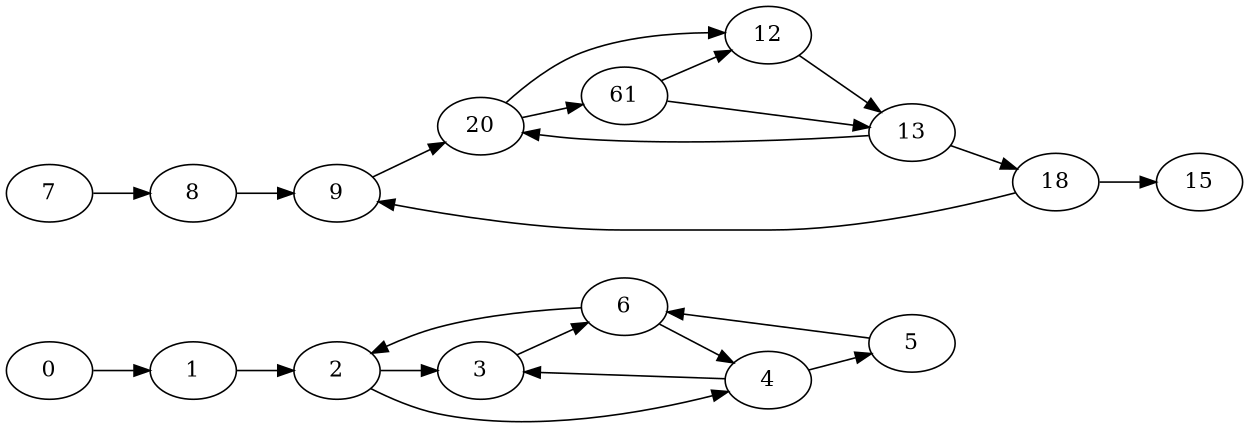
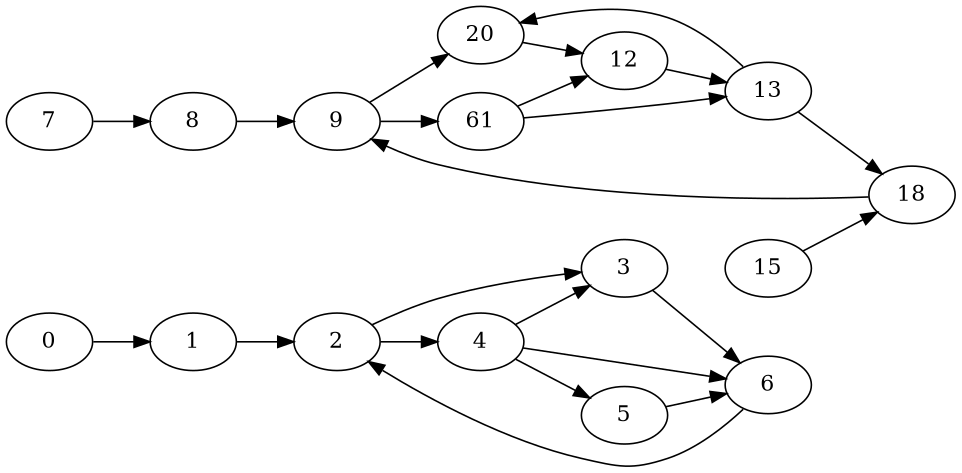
edge "20" -> "61": now "9" -> "61"
edge "18" -> "15": reversed
edge "6" -> "4": reversed
